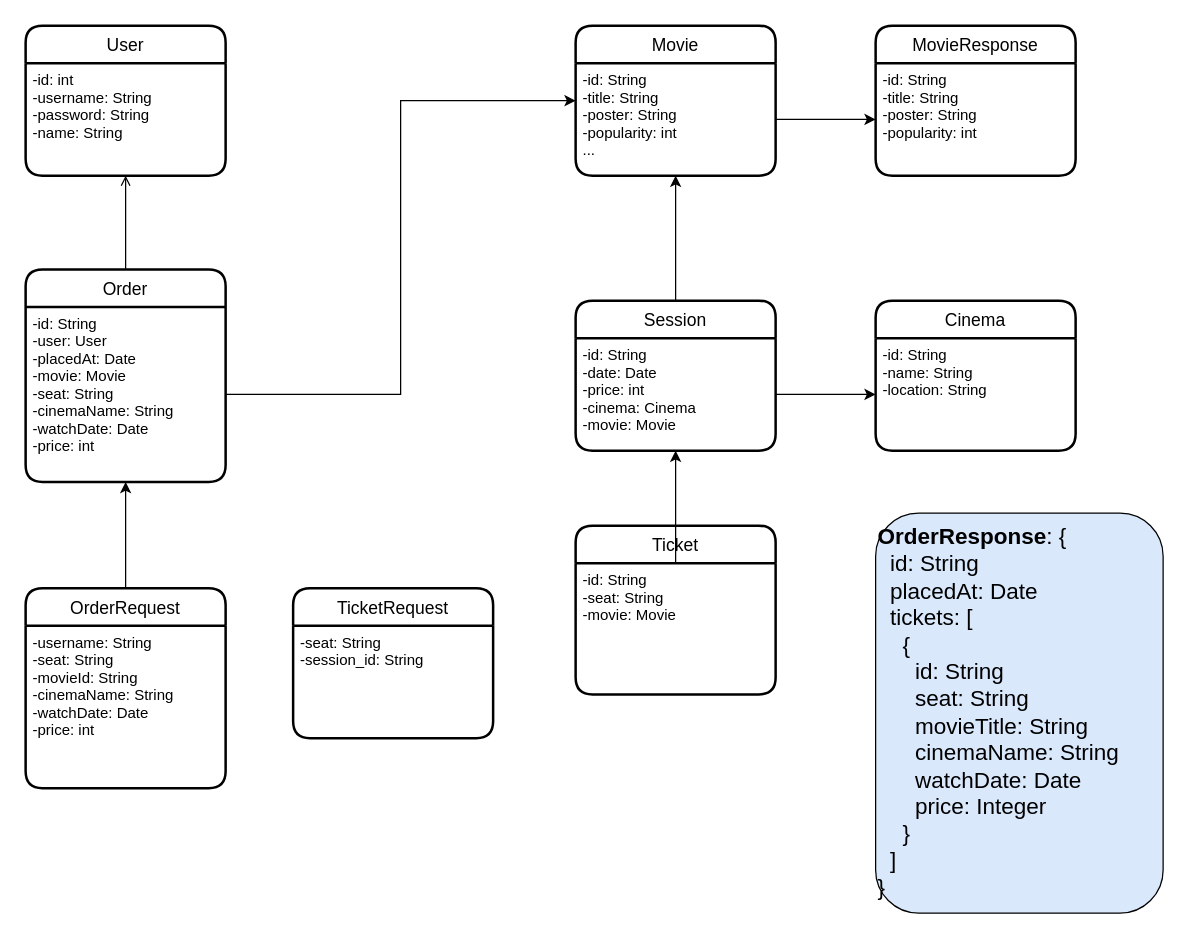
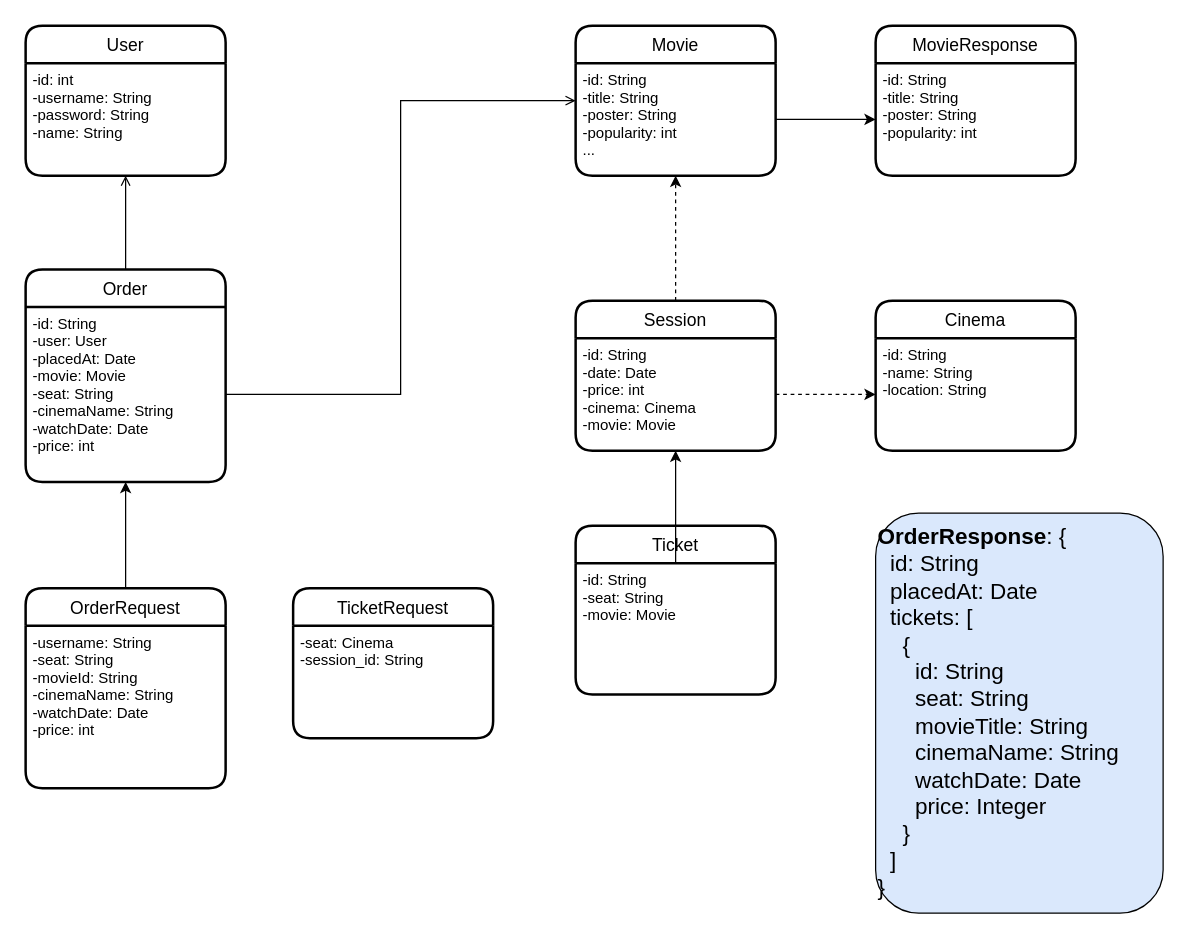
edge "-id: String -user: User -placedAt: Date -movie: Movie -seat: String -cinemaName: String -watchDate: Date -price: int" -> "Movie": arrowhead classic -> open
edge "Session" -> "-id: String -title: String -poster: String -popularity: int ...": style solid -> dashed
edge "-id: String -date: Date -price: int -cinema: Cinema -movie: Movie" -> "-id: String -name: String -location: String": style solid -> dashed
node "-seat: String -session_id: String": label "-seat: String -session_id: String" -> "-seat: Cinema -session_id: String"
